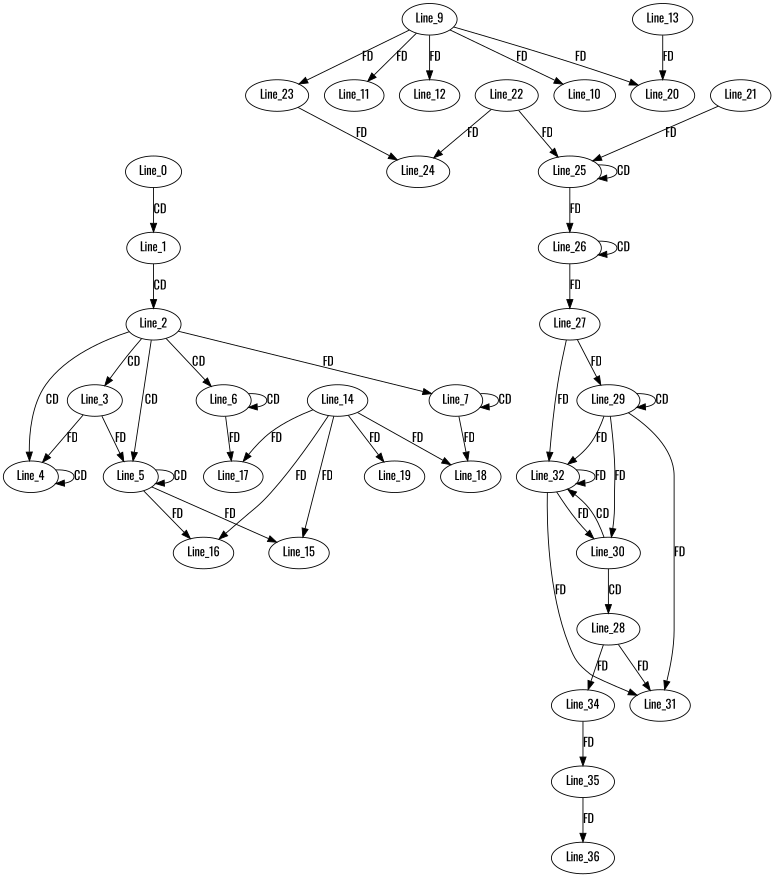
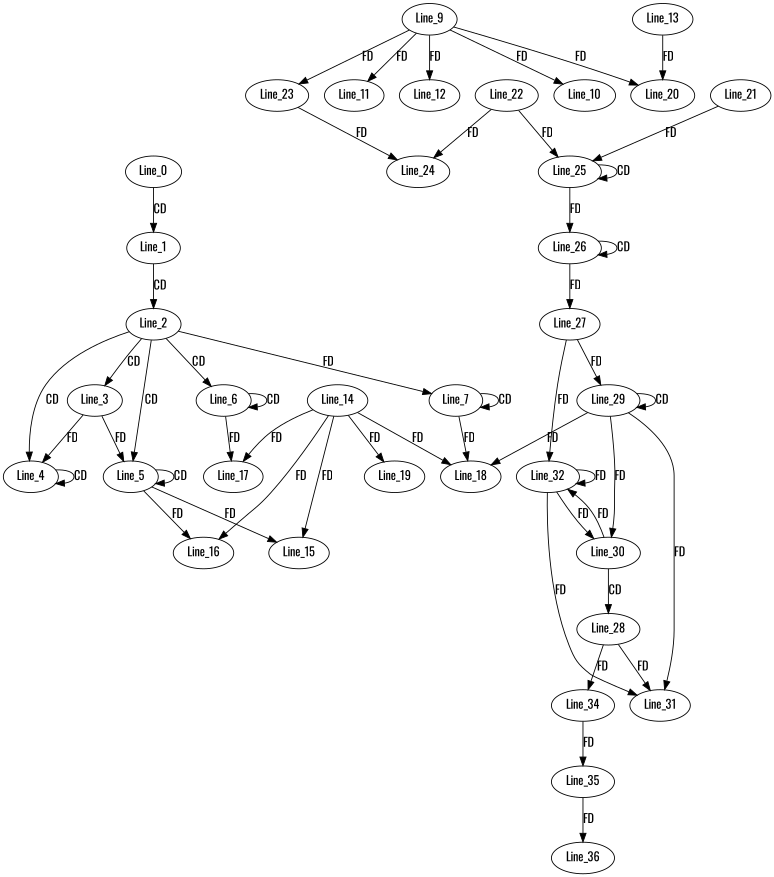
edge "Line_29" -> "Line_32": now "Line_29" -> "Line_18"
edge "Line_30" -> "Line_32": label "CD" -> "FD"
